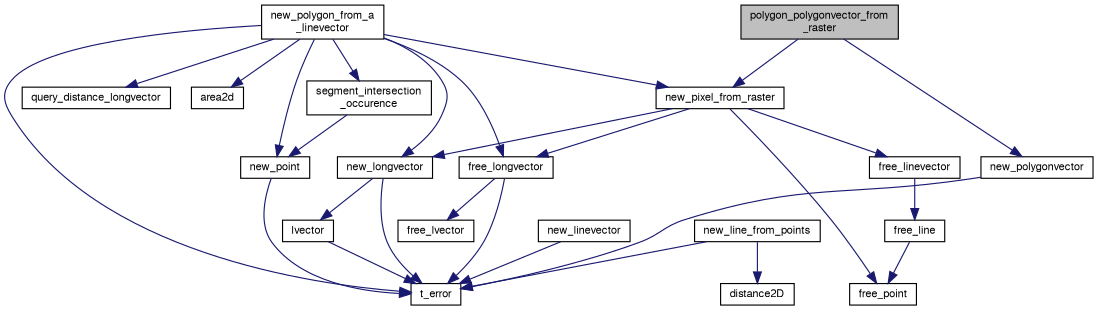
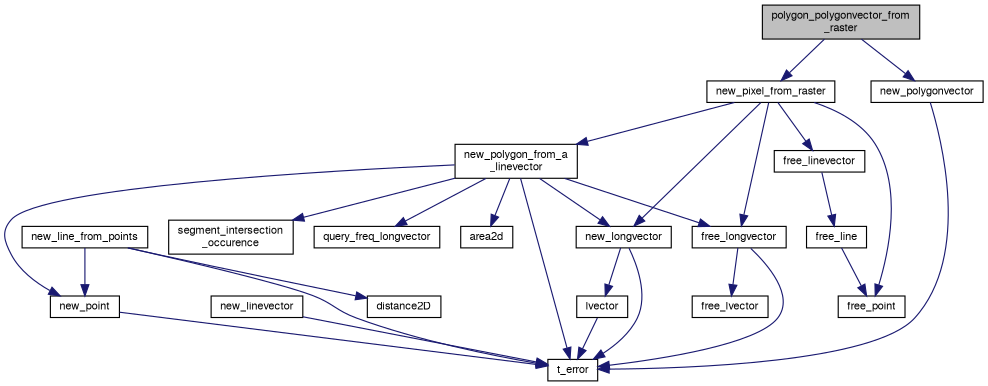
edge "new_polygon_from_a _linevector" -> "new_pixel_from_raster": reversed
node "query_distance_longvector": label "query_distance_longvector" -> "query_freq_longvector"
edge "segment_intersection _occurence" -> "new_point": now "new_line_from_points" -> "new_point"
